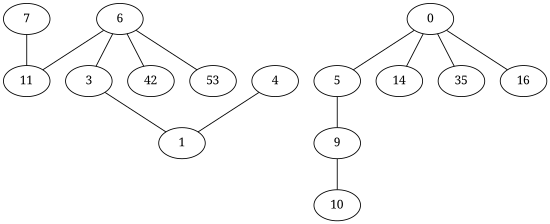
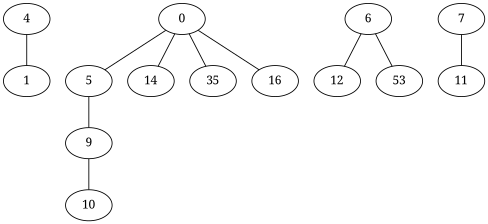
edge "6" -- "11": removed
node "3": removed
node "42": label "42" -> "12"
